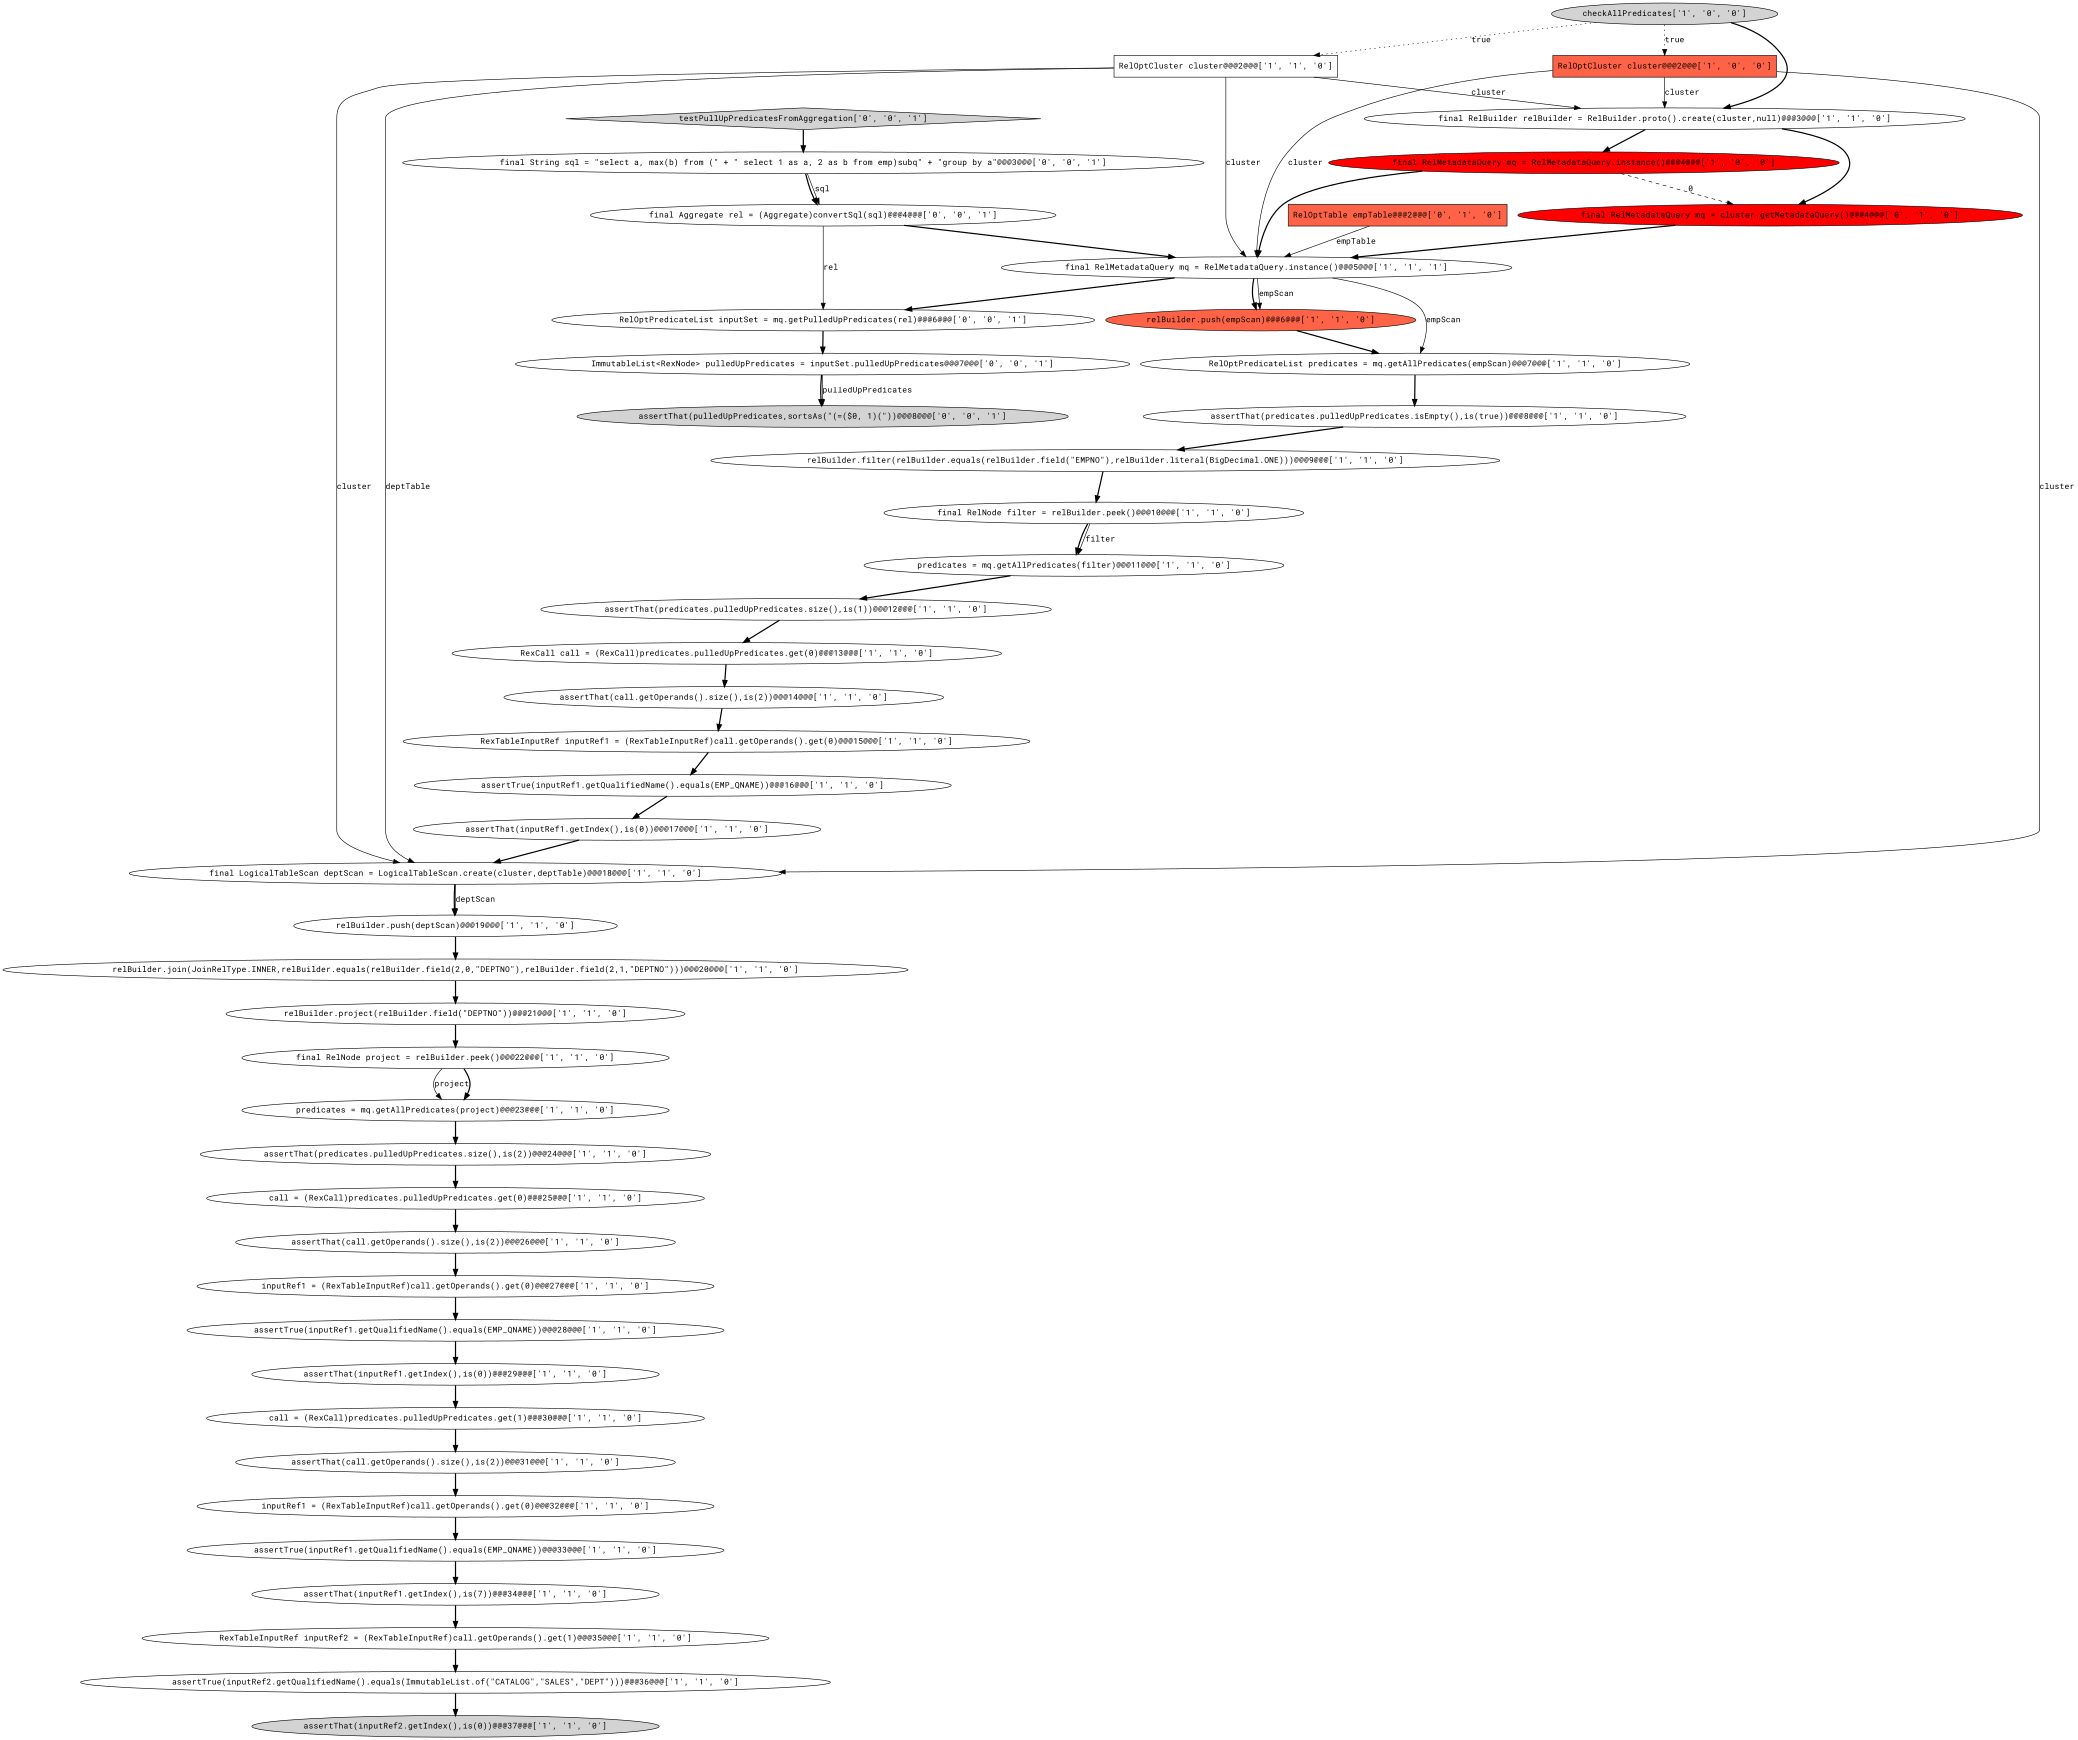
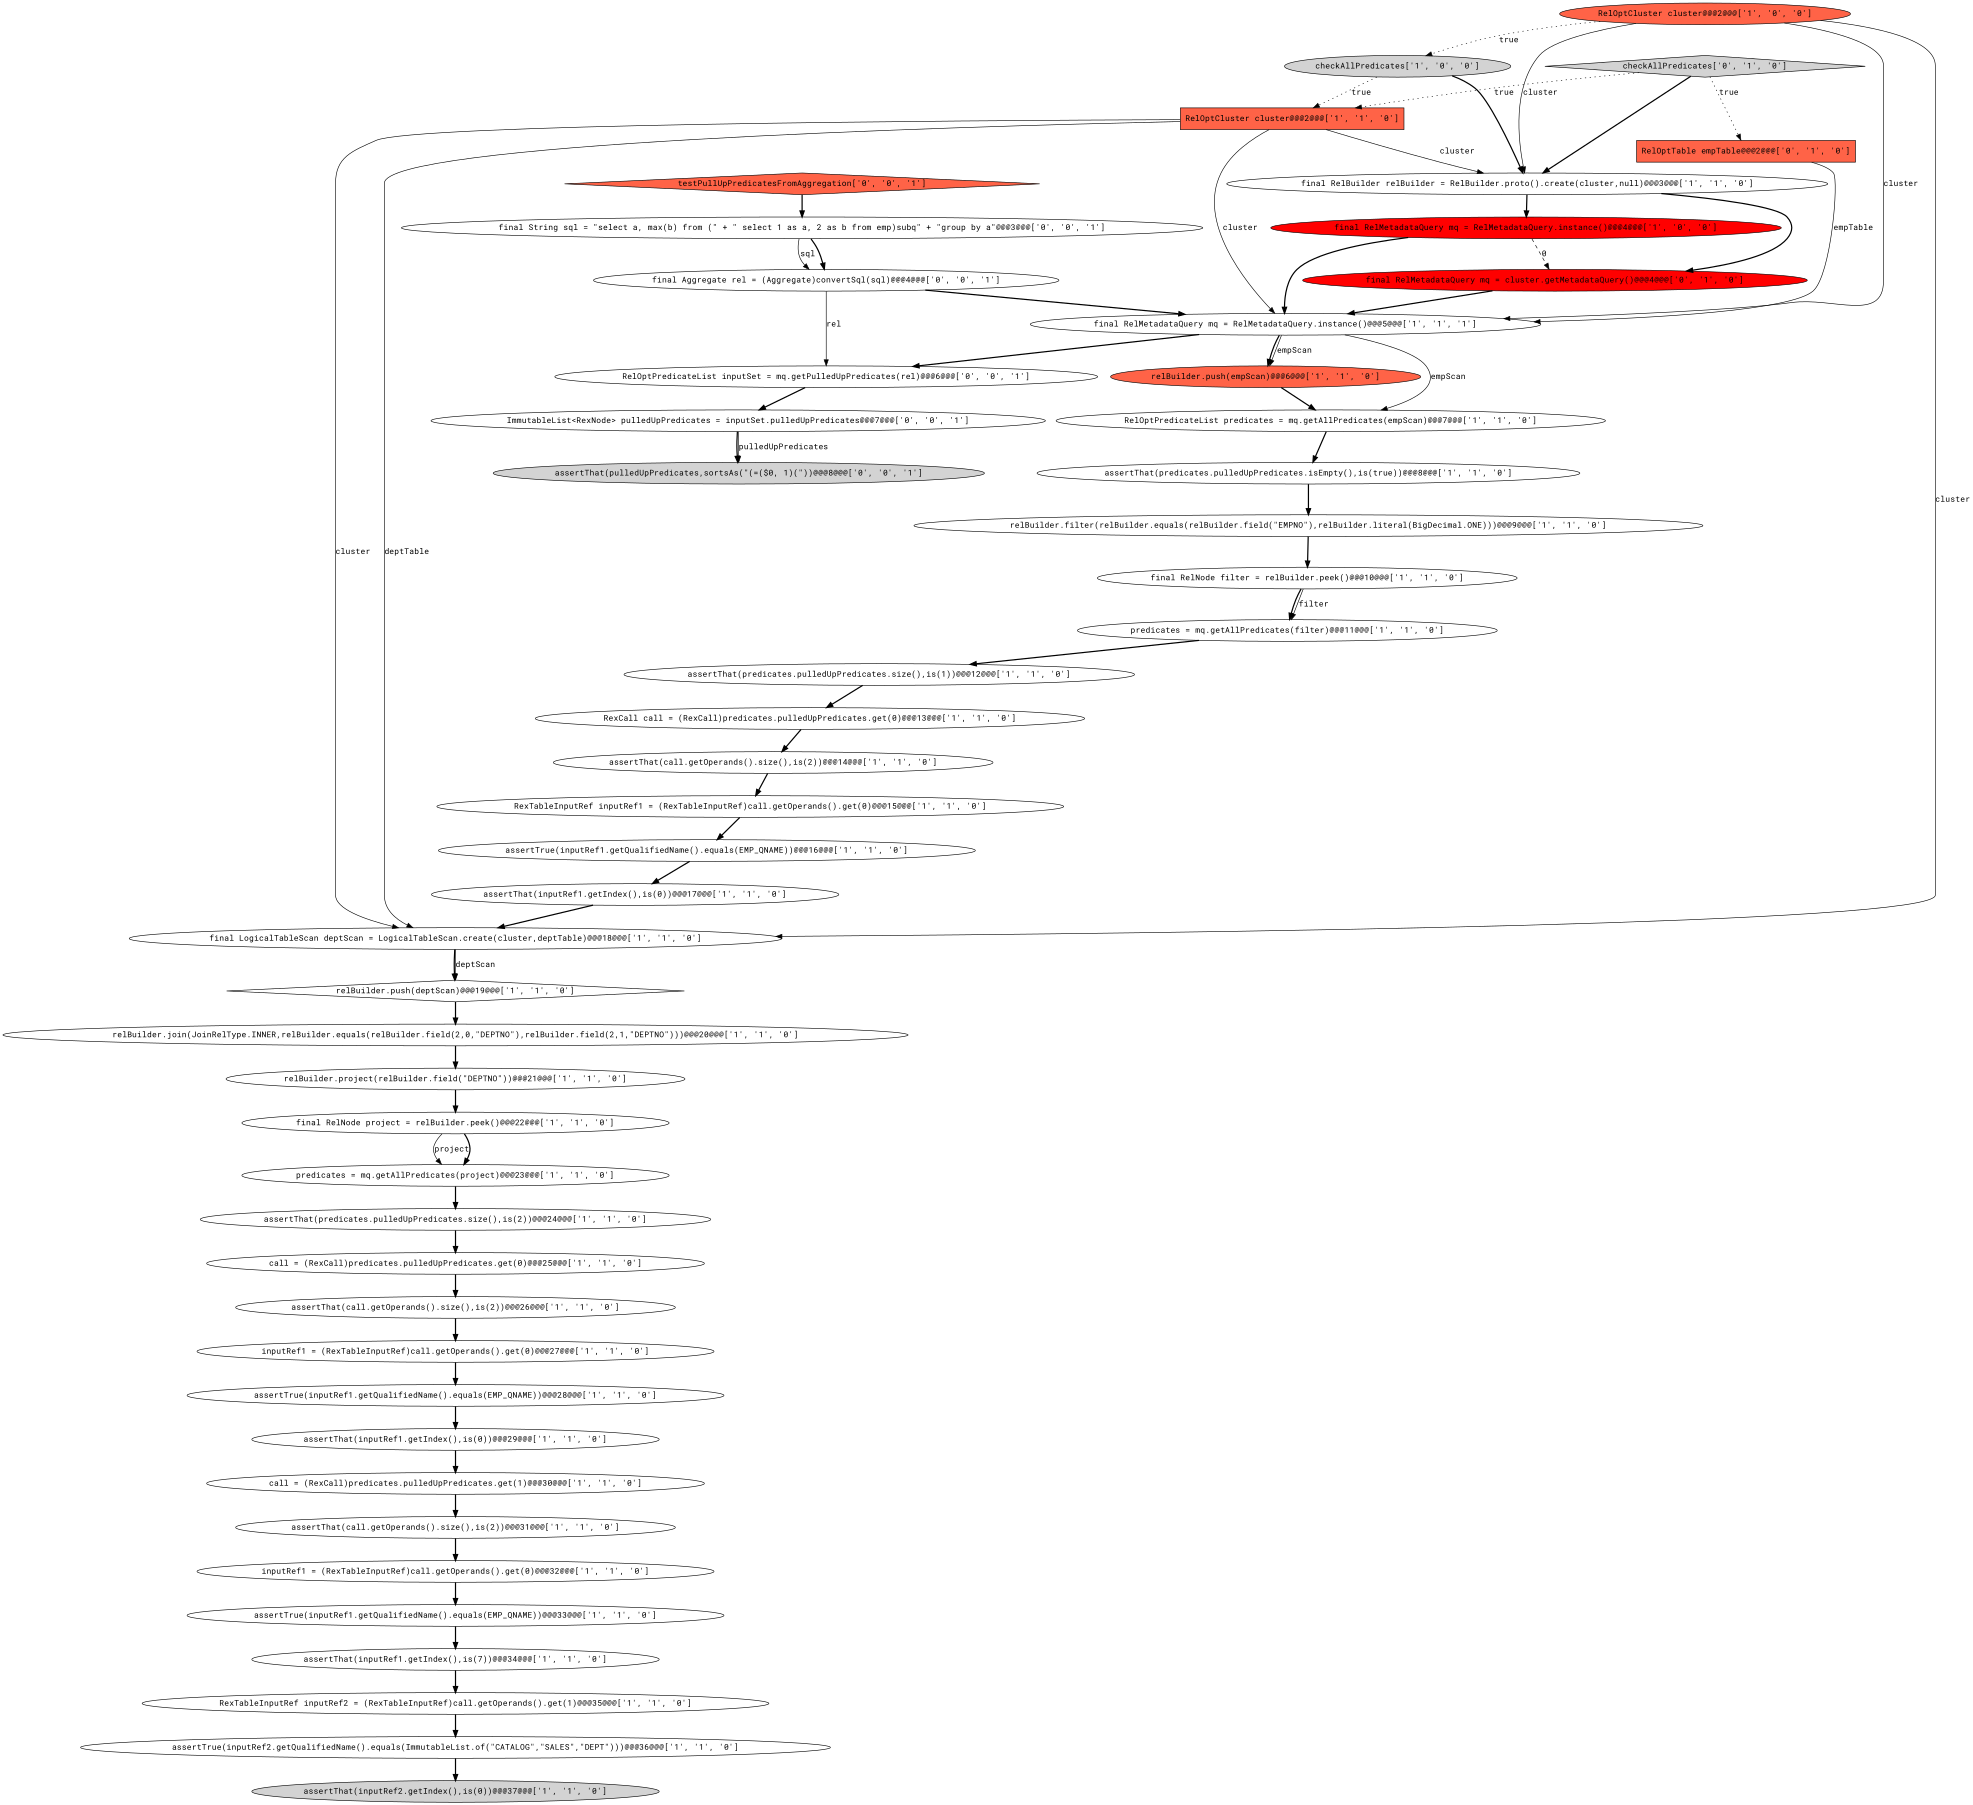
edge "checkAllPredicates['1', '0', '0']" -> "RelOptCluster cluster@@@2@@@['1', '0', '0']": reversed
node "RelOptCluster cluster@@@2@@@['1', '1', '0']": fillcolor white -> tomato
node "RelOptCluster cluster@@@2@@@['1', '0', '0']": shape box -> ellipse
node "checkAllPredicates['0', '1', '0']": added
node "testPullUpPredicatesFromAggregation['0', '0', '1']": fillcolor lightgray -> tomato
node "relBuilder.push(deptScan)@@@19@@@['1', '1', '0']": shape ellipse -> diamond
